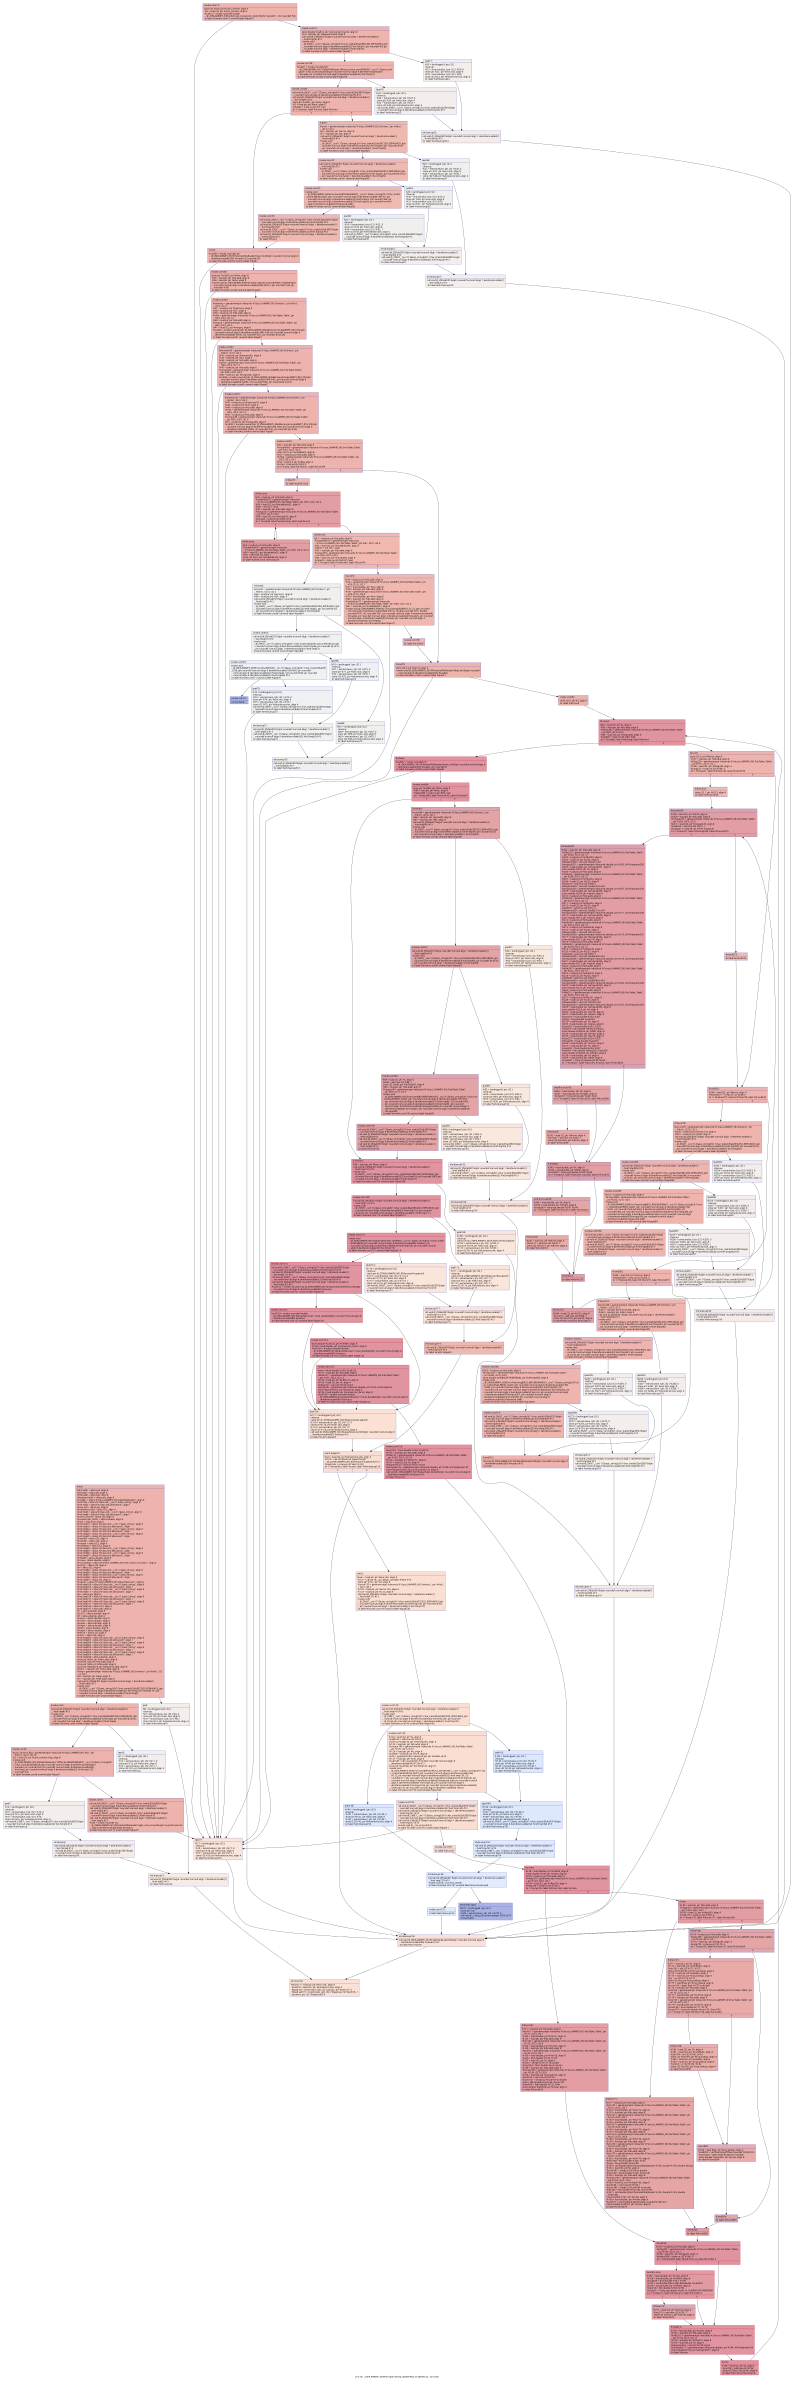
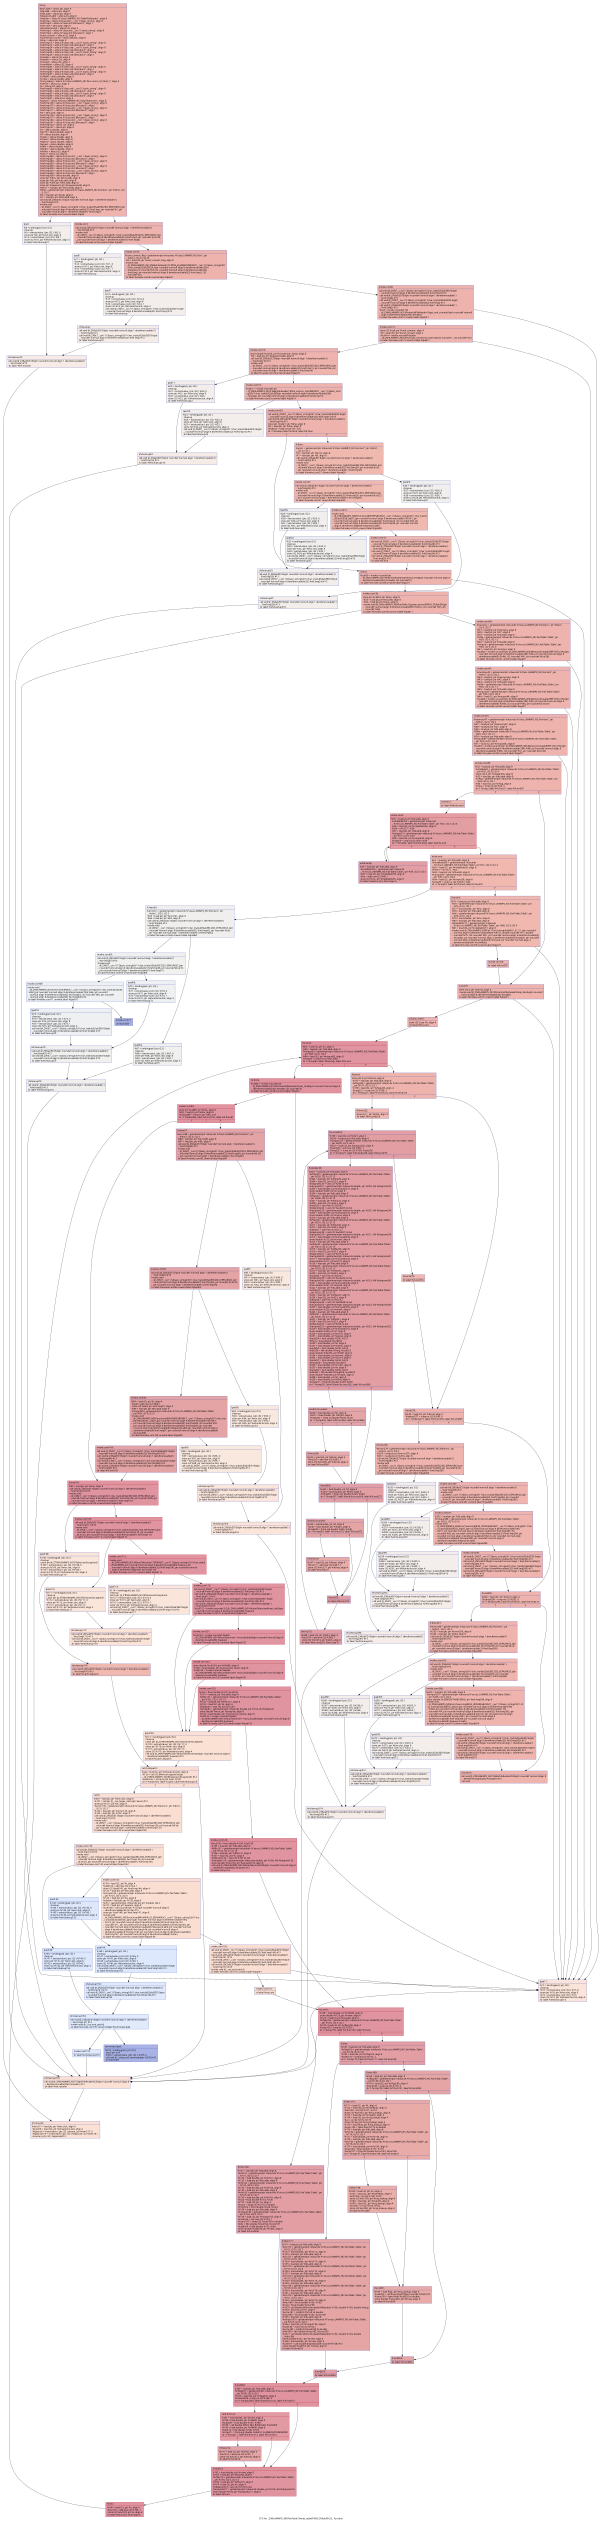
edge "invoke.cont8:" -> "invoke.cont12:": added
edge "lpad70:" -> "ehcleanup316:": now "ehcleanup75:" -> "ehcleanup316:"
node "invoke.cont143:": text "%127 = load ptr, ptr %vfn, align 8" -> "%127 = load ptr, ptr %param, align 8"
